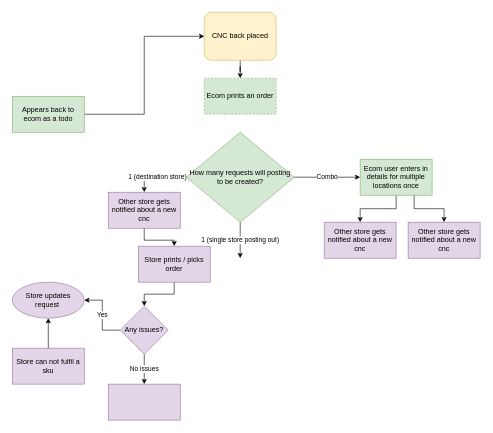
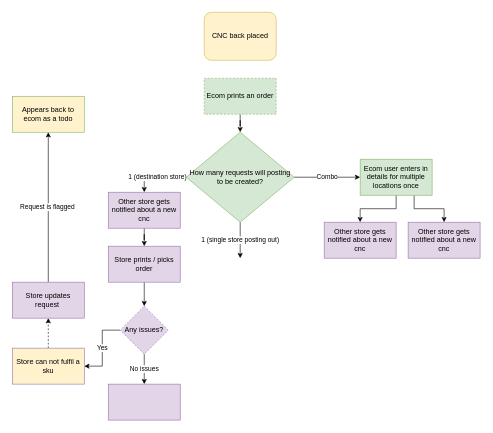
edge "Appears back to ecom as a todo" -> "CNC back placed": removed
edge "CNC back placed" -> "Ecom prints an order": removed
node "Appears back to ecom as a todo": fillcolor #d5e8d4 -> #fff2cc
edge "Ecom prints an order" -> "How many requests will posting to be created?": added
edge "Store updates request" -> "Appears back to ecom as a todo": added, label "Request is flagged"
node "Store prints / picks order": moved (174, 264) -> (144, 264)
node "Store updates request": shape ellipse -> rectangle
edge "Any issues?" -> "Store updates request": now "Any issues?" -> "Store can not fulfil a sku"
node "Any issues?": style solid -> dashed
edge "Store can not fulfil a sku" -> "Store updates request": style solid -> dashed
node "Store can not fulfil a sku": fillcolor #e1d5e7 -> #fff2cc
